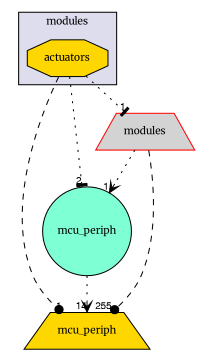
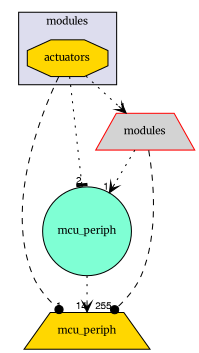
edge "actuators" -> "modules": arrowhead tee -> vee
